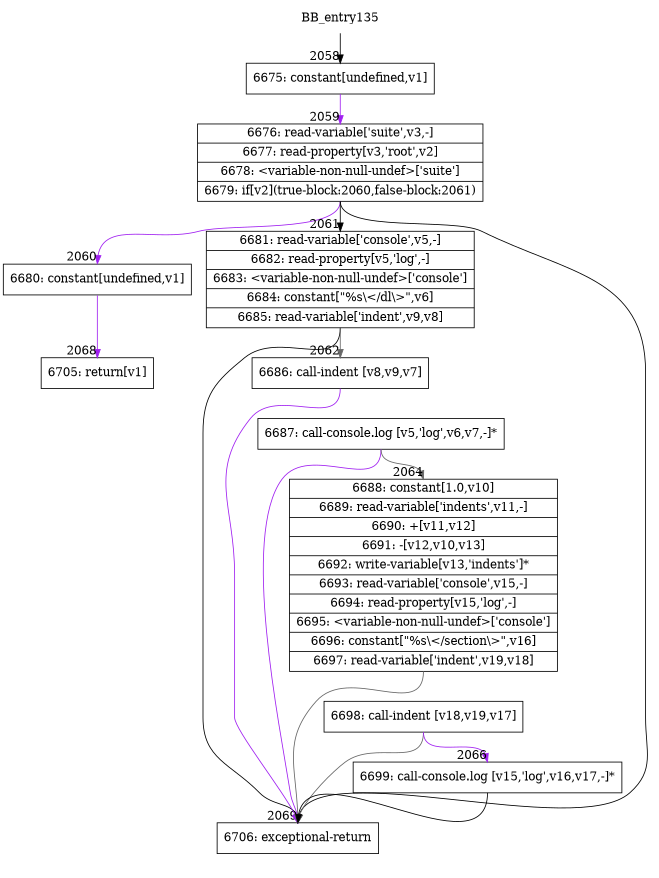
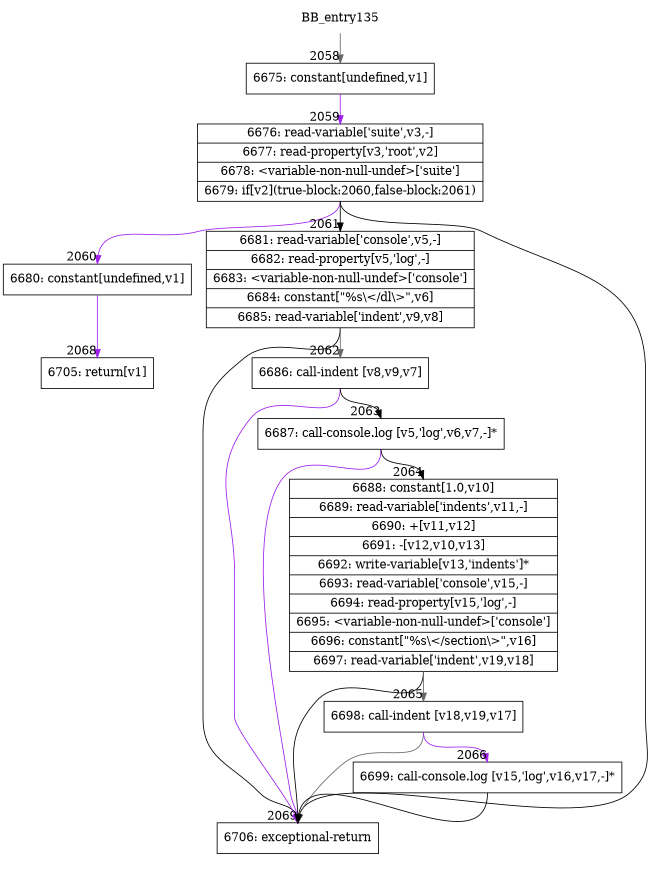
edge "BB_entry135" -> "6675: constant[undefined,v1]": color black -> gray40
edge "6686: call-indent [v8,v9,v7]" -> "6687: call-console.log [v5,'log',v6,v7,-]*": added
edge "6687: call-console.log [v5,'log',v6,v7,-]*" -> "6688: constant[1.0,v10]": color gray40 -> black
edge "6688: constant[1.0,v10]" -> "6698: call-indent [v18,v19,v17]": added
edge "6688: constant[1.0,v10]" -> "6706: exceptional-return": color gray40 -> black
